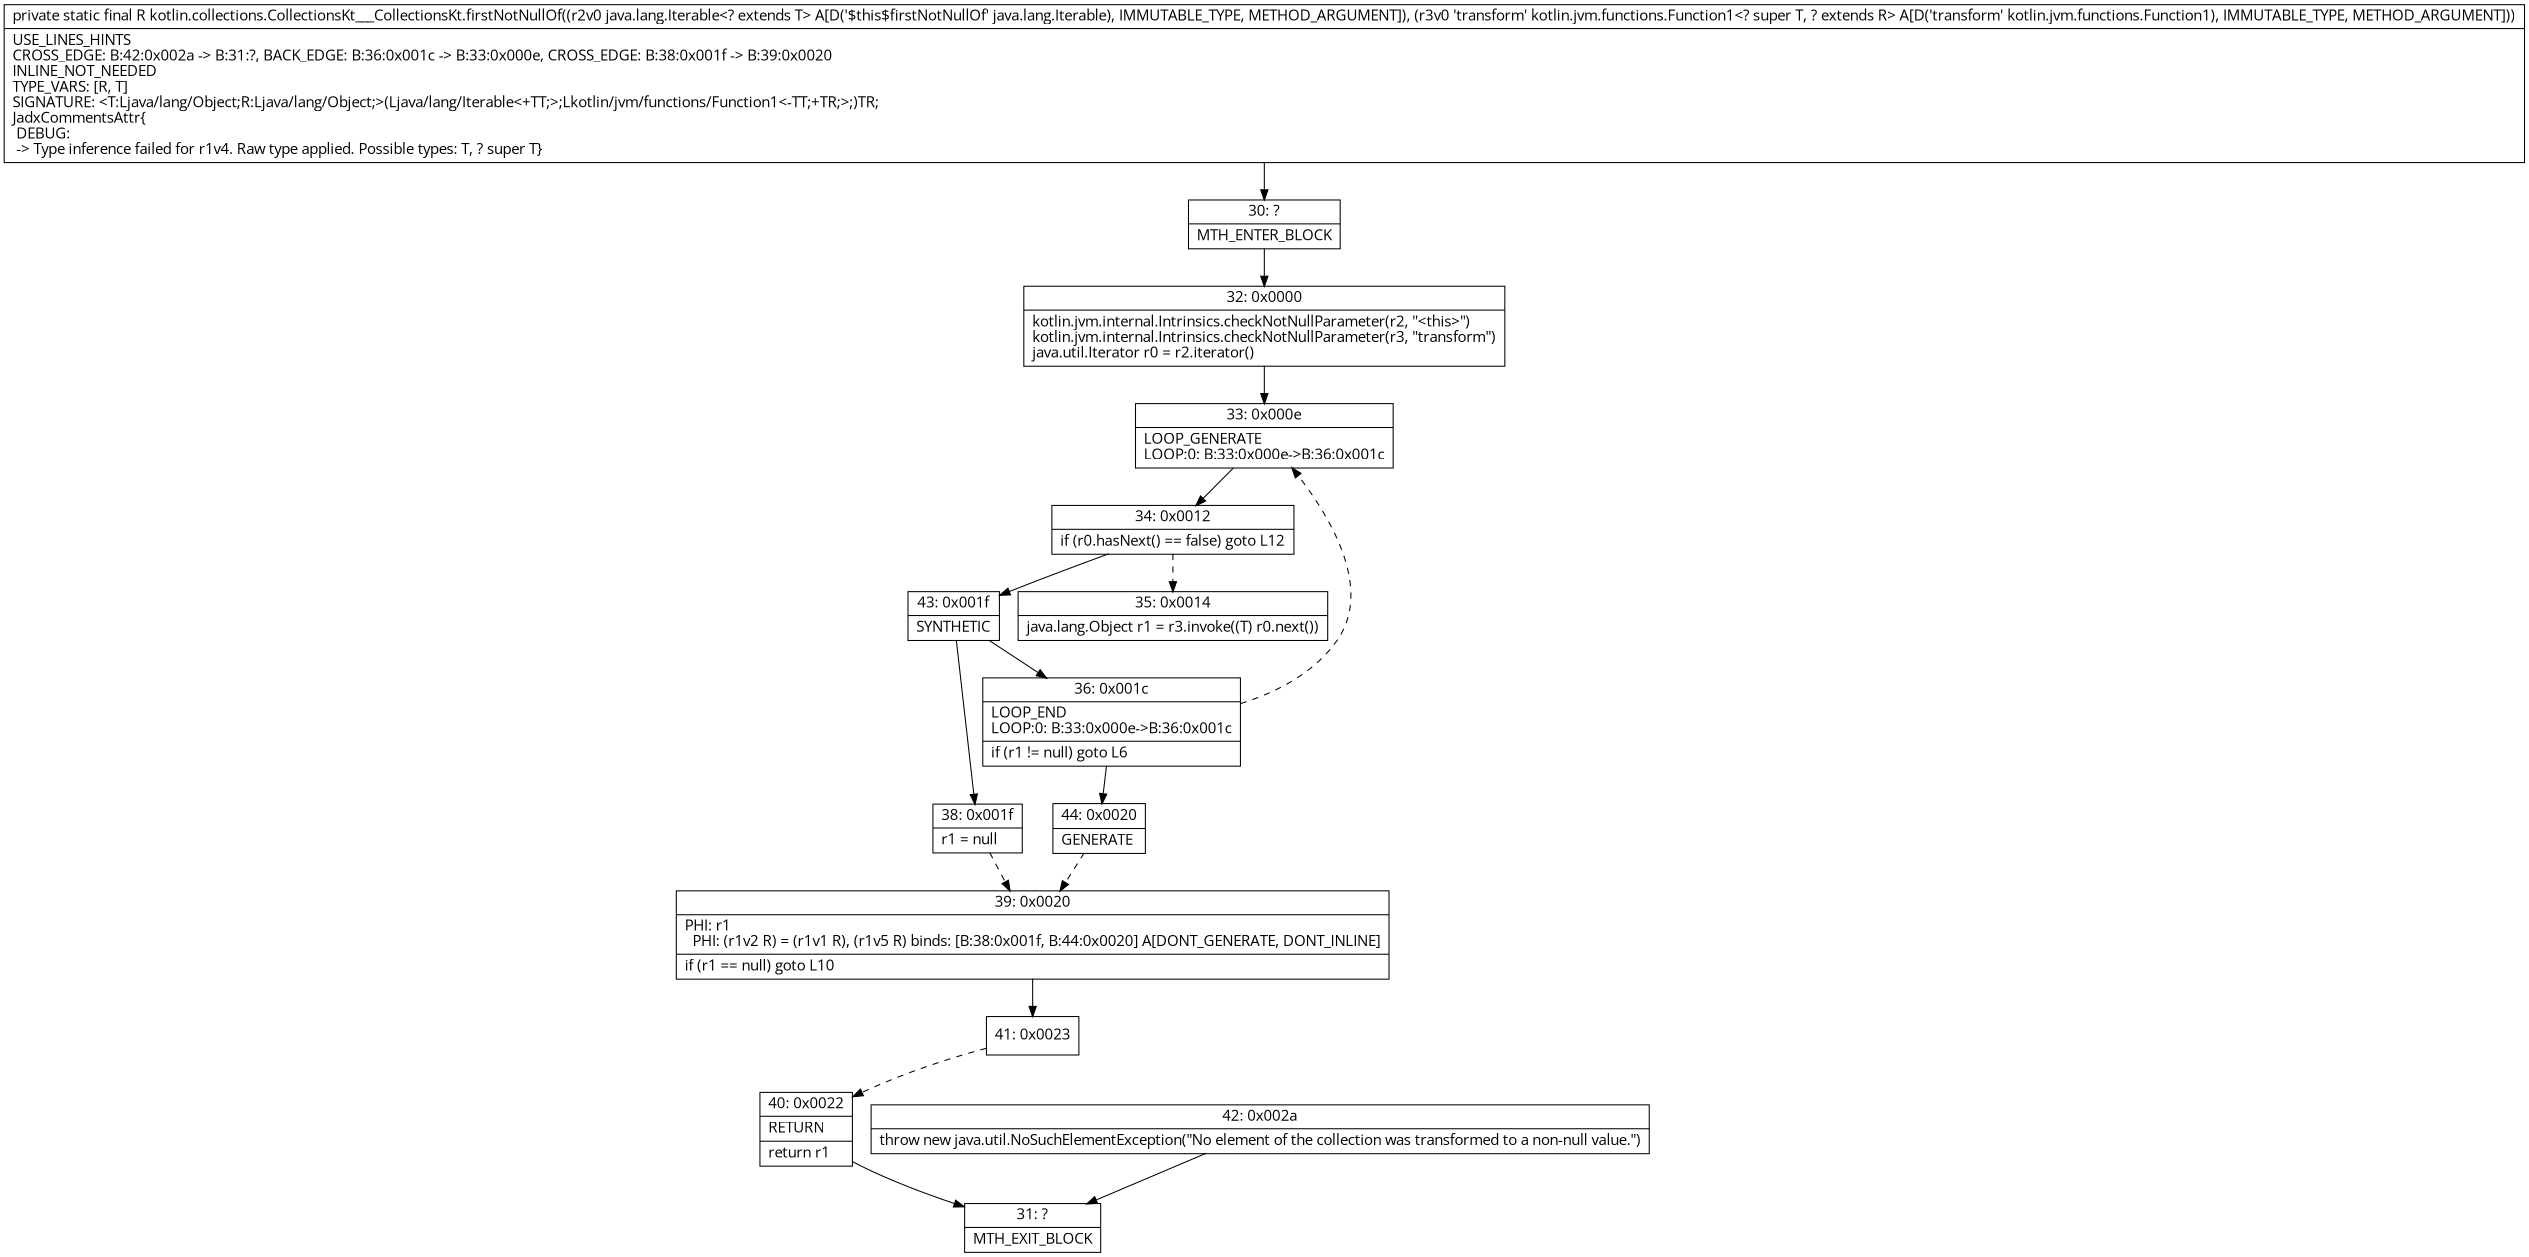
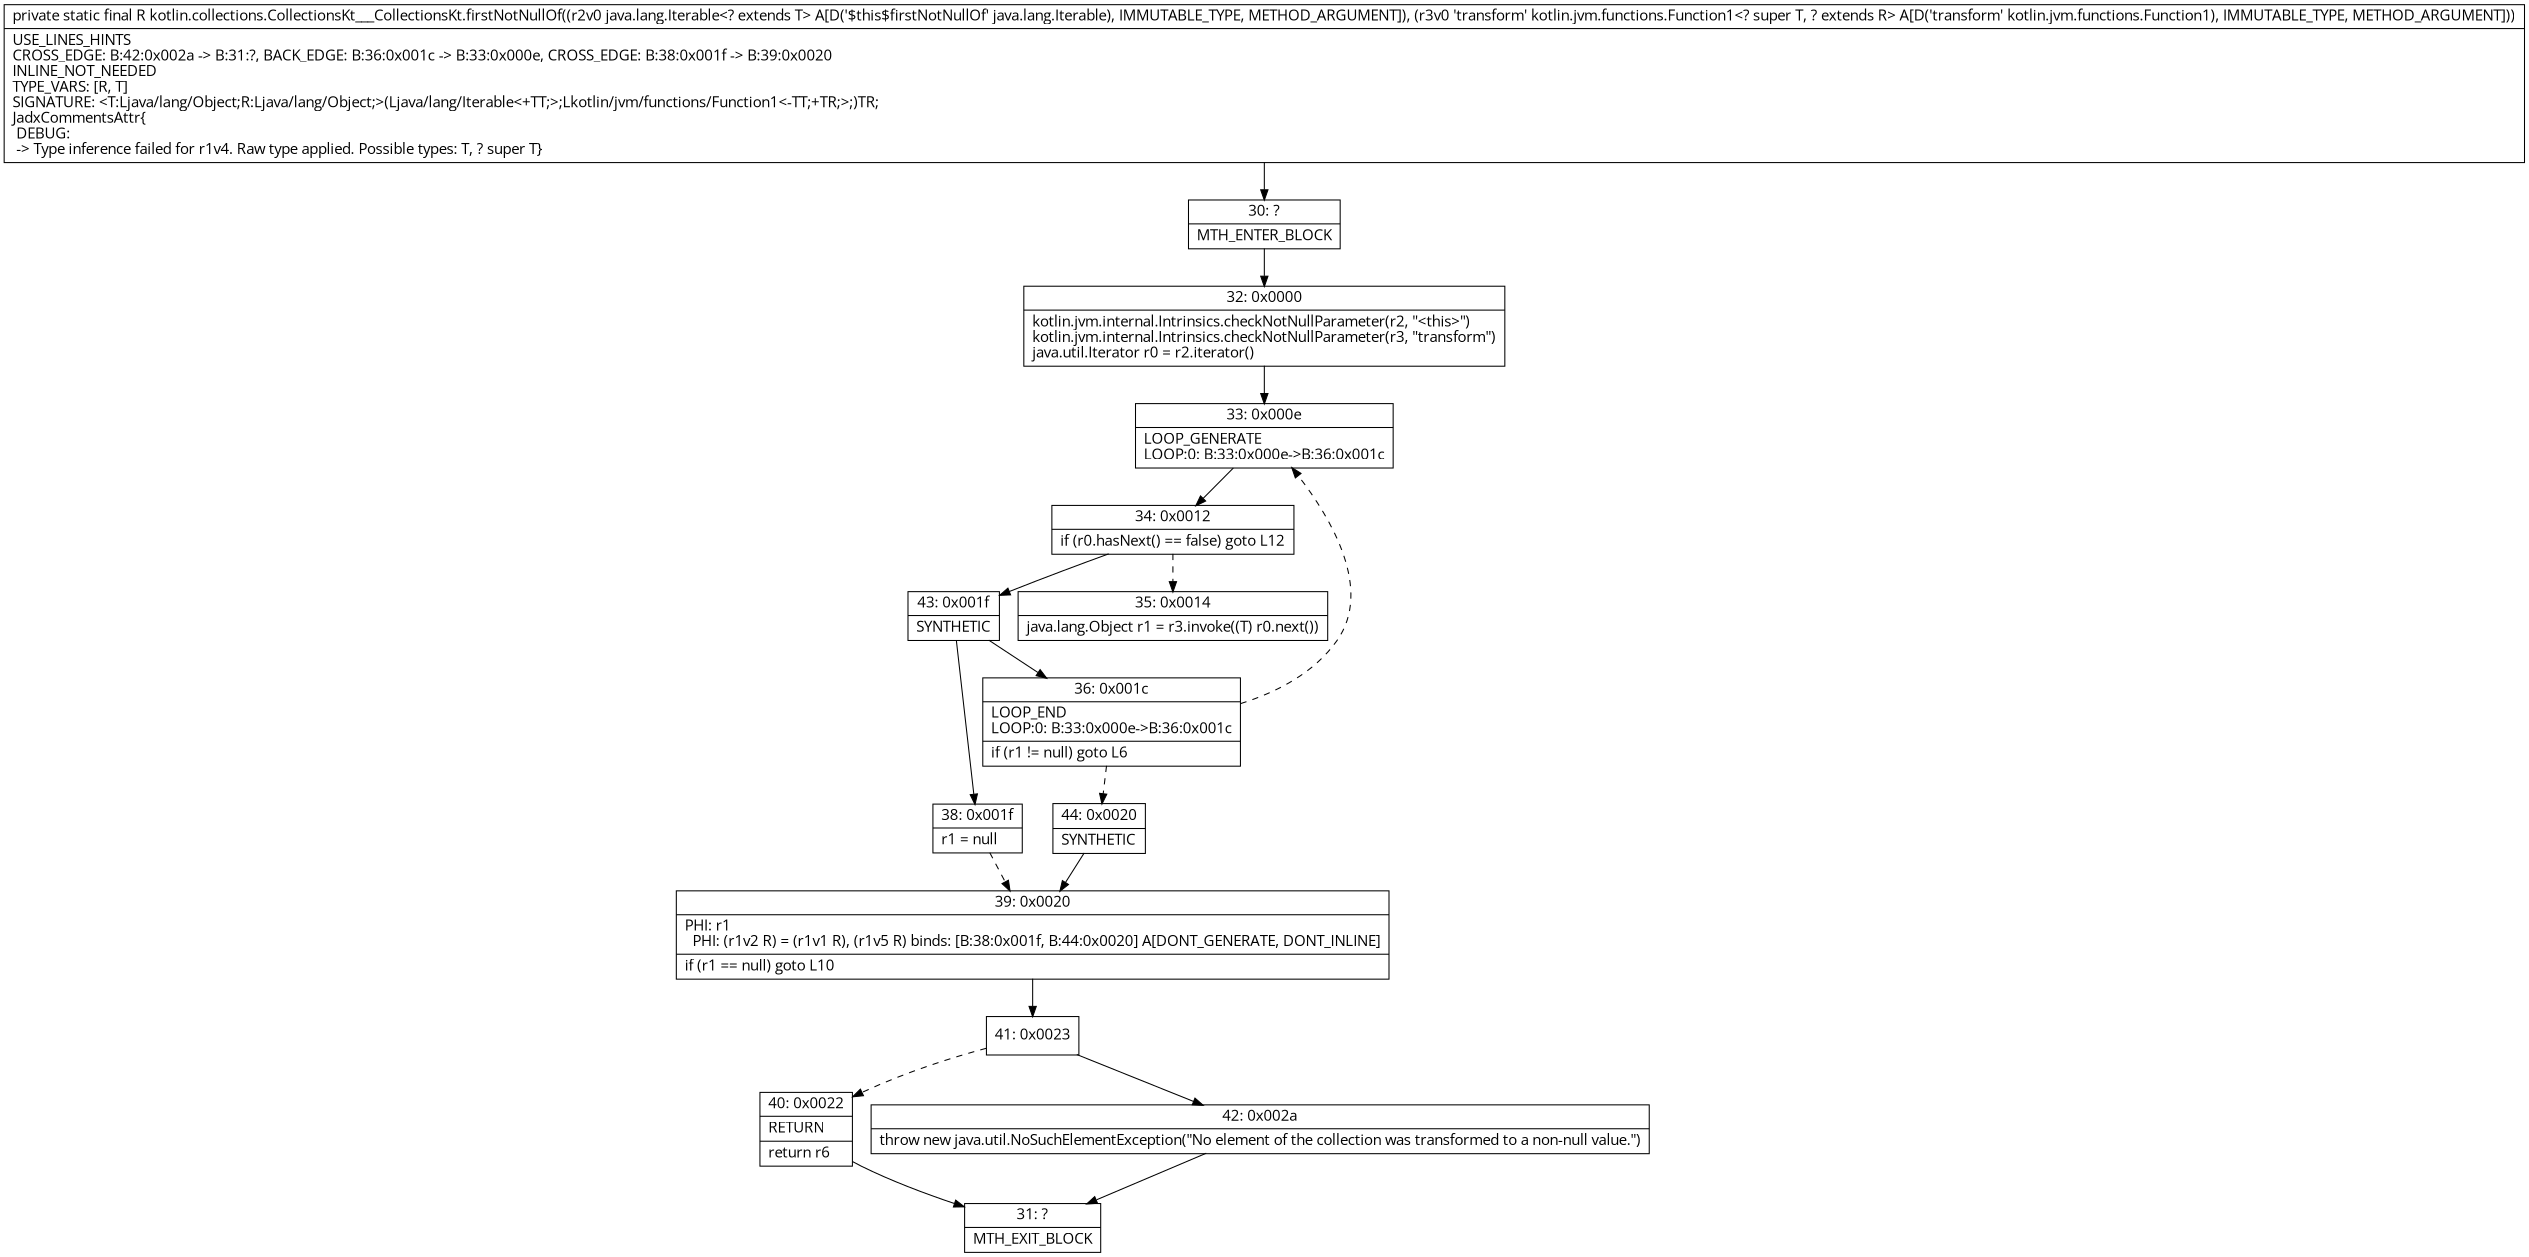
edge "36: 0x001c" -> "44: 0x0020": style solid -> dashed
node "44: 0x0020": text "GENERATE" -> "SYNTHETIC"
edge "44: 0x0020" -> "39: 0x0020": style dashed -> solid
edge "41: 0x0023" -> "42: 0x002a": added
node "40: 0x0022": text "return r1" -> "return r6"
